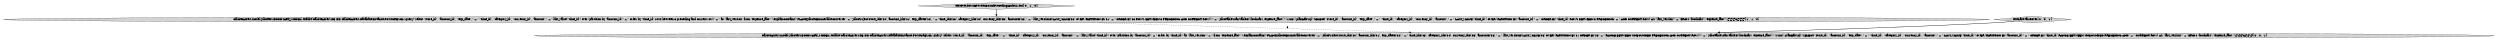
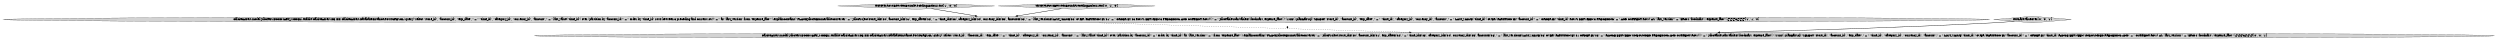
node "testOverRowsBetweenBoundPrecedingAndCurrent['1', '0', '0']": added
